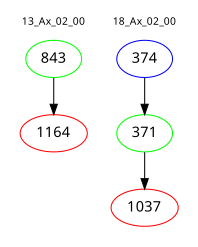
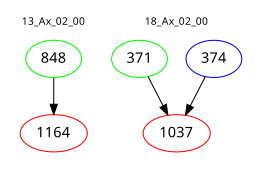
node "843": label "843" -> "848"
edge "374" -> "371": now "374" -> "1037"
